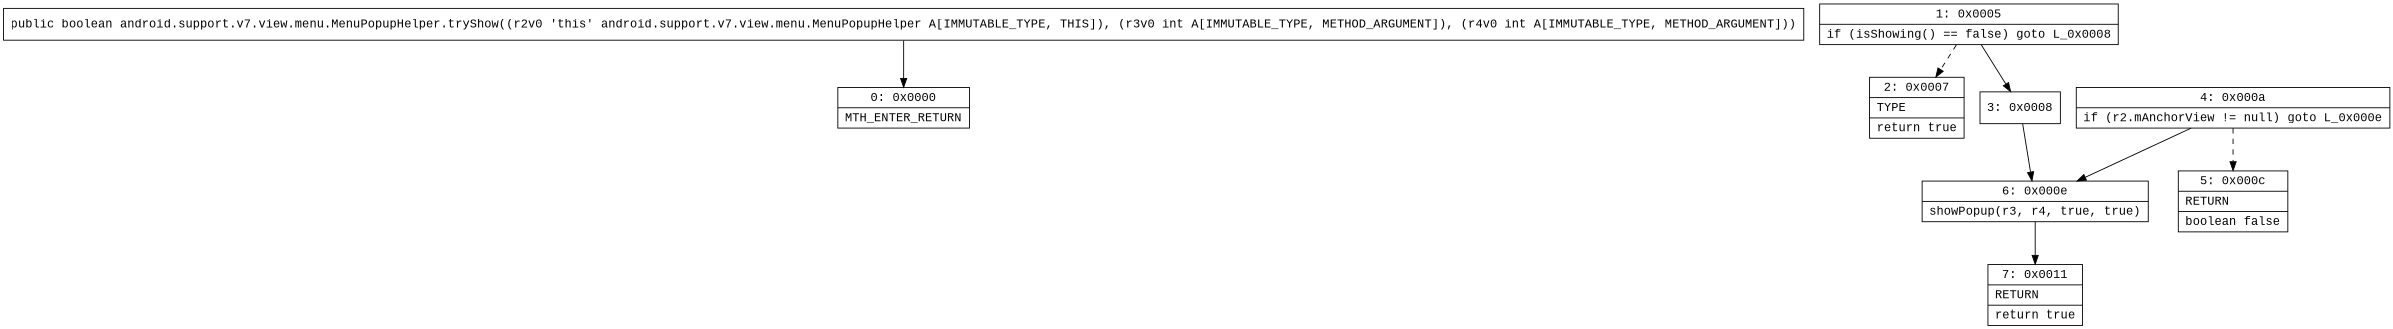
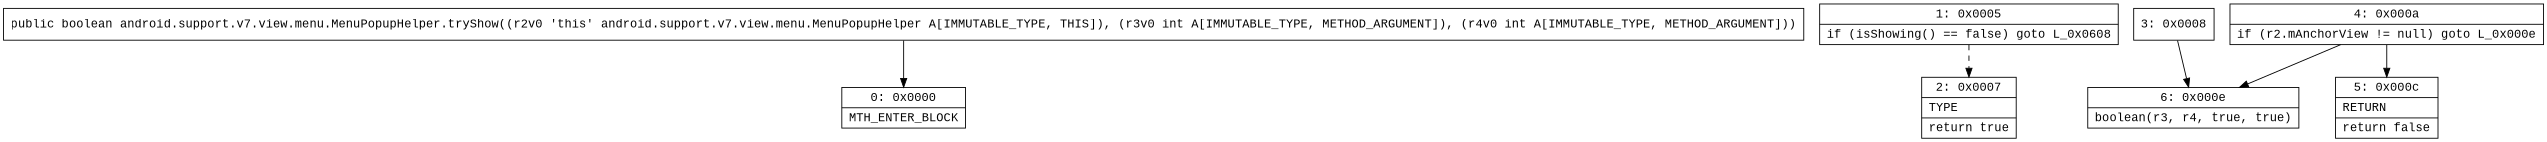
node "1: 0x0005": text "if (isShowing() == false) goto L_0x0008" -> "if (isShowing() == false) goto L_0x0608"
edge "1: 0x0005" -> "3: 0x0008": removed
node "0: 0x0000": text "MTH_ENTER_RETURN" -> "MTH_ENTER_BLOCK"
edge "4: 0x000a" -> "5: 0x000c": style dashed -> solid
node "6: 0x000e": text "showPopup(r3, r4, true, true)" -> "boolean(r3, r4, true, true)"
node "5: 0x000c": text "boolean false" -> "return false"
node "7: 0x0011": removed
